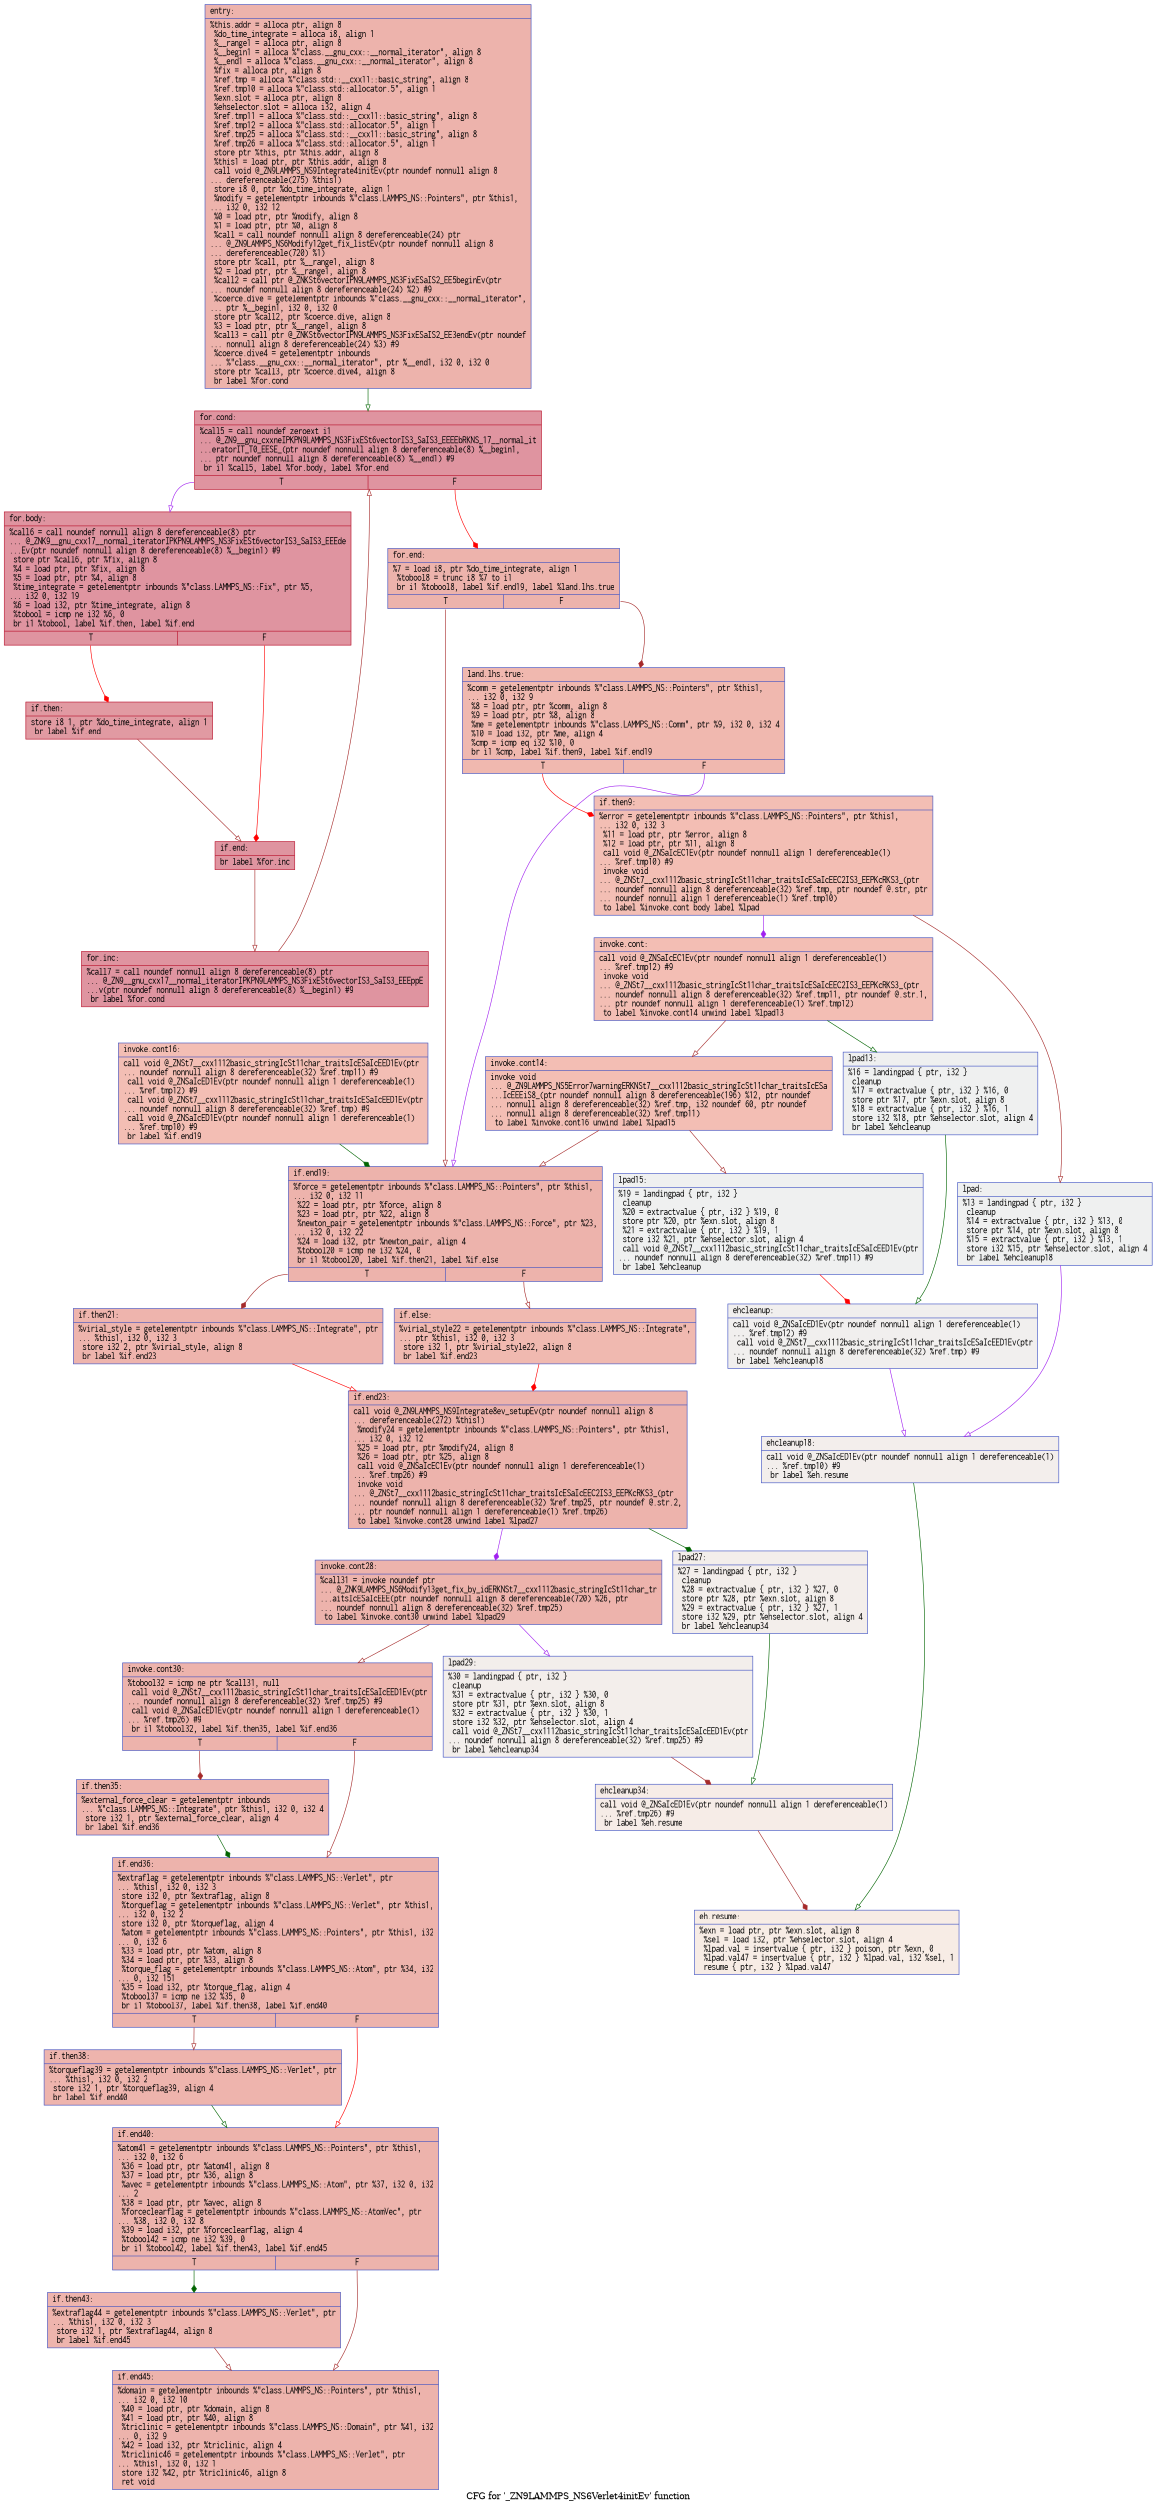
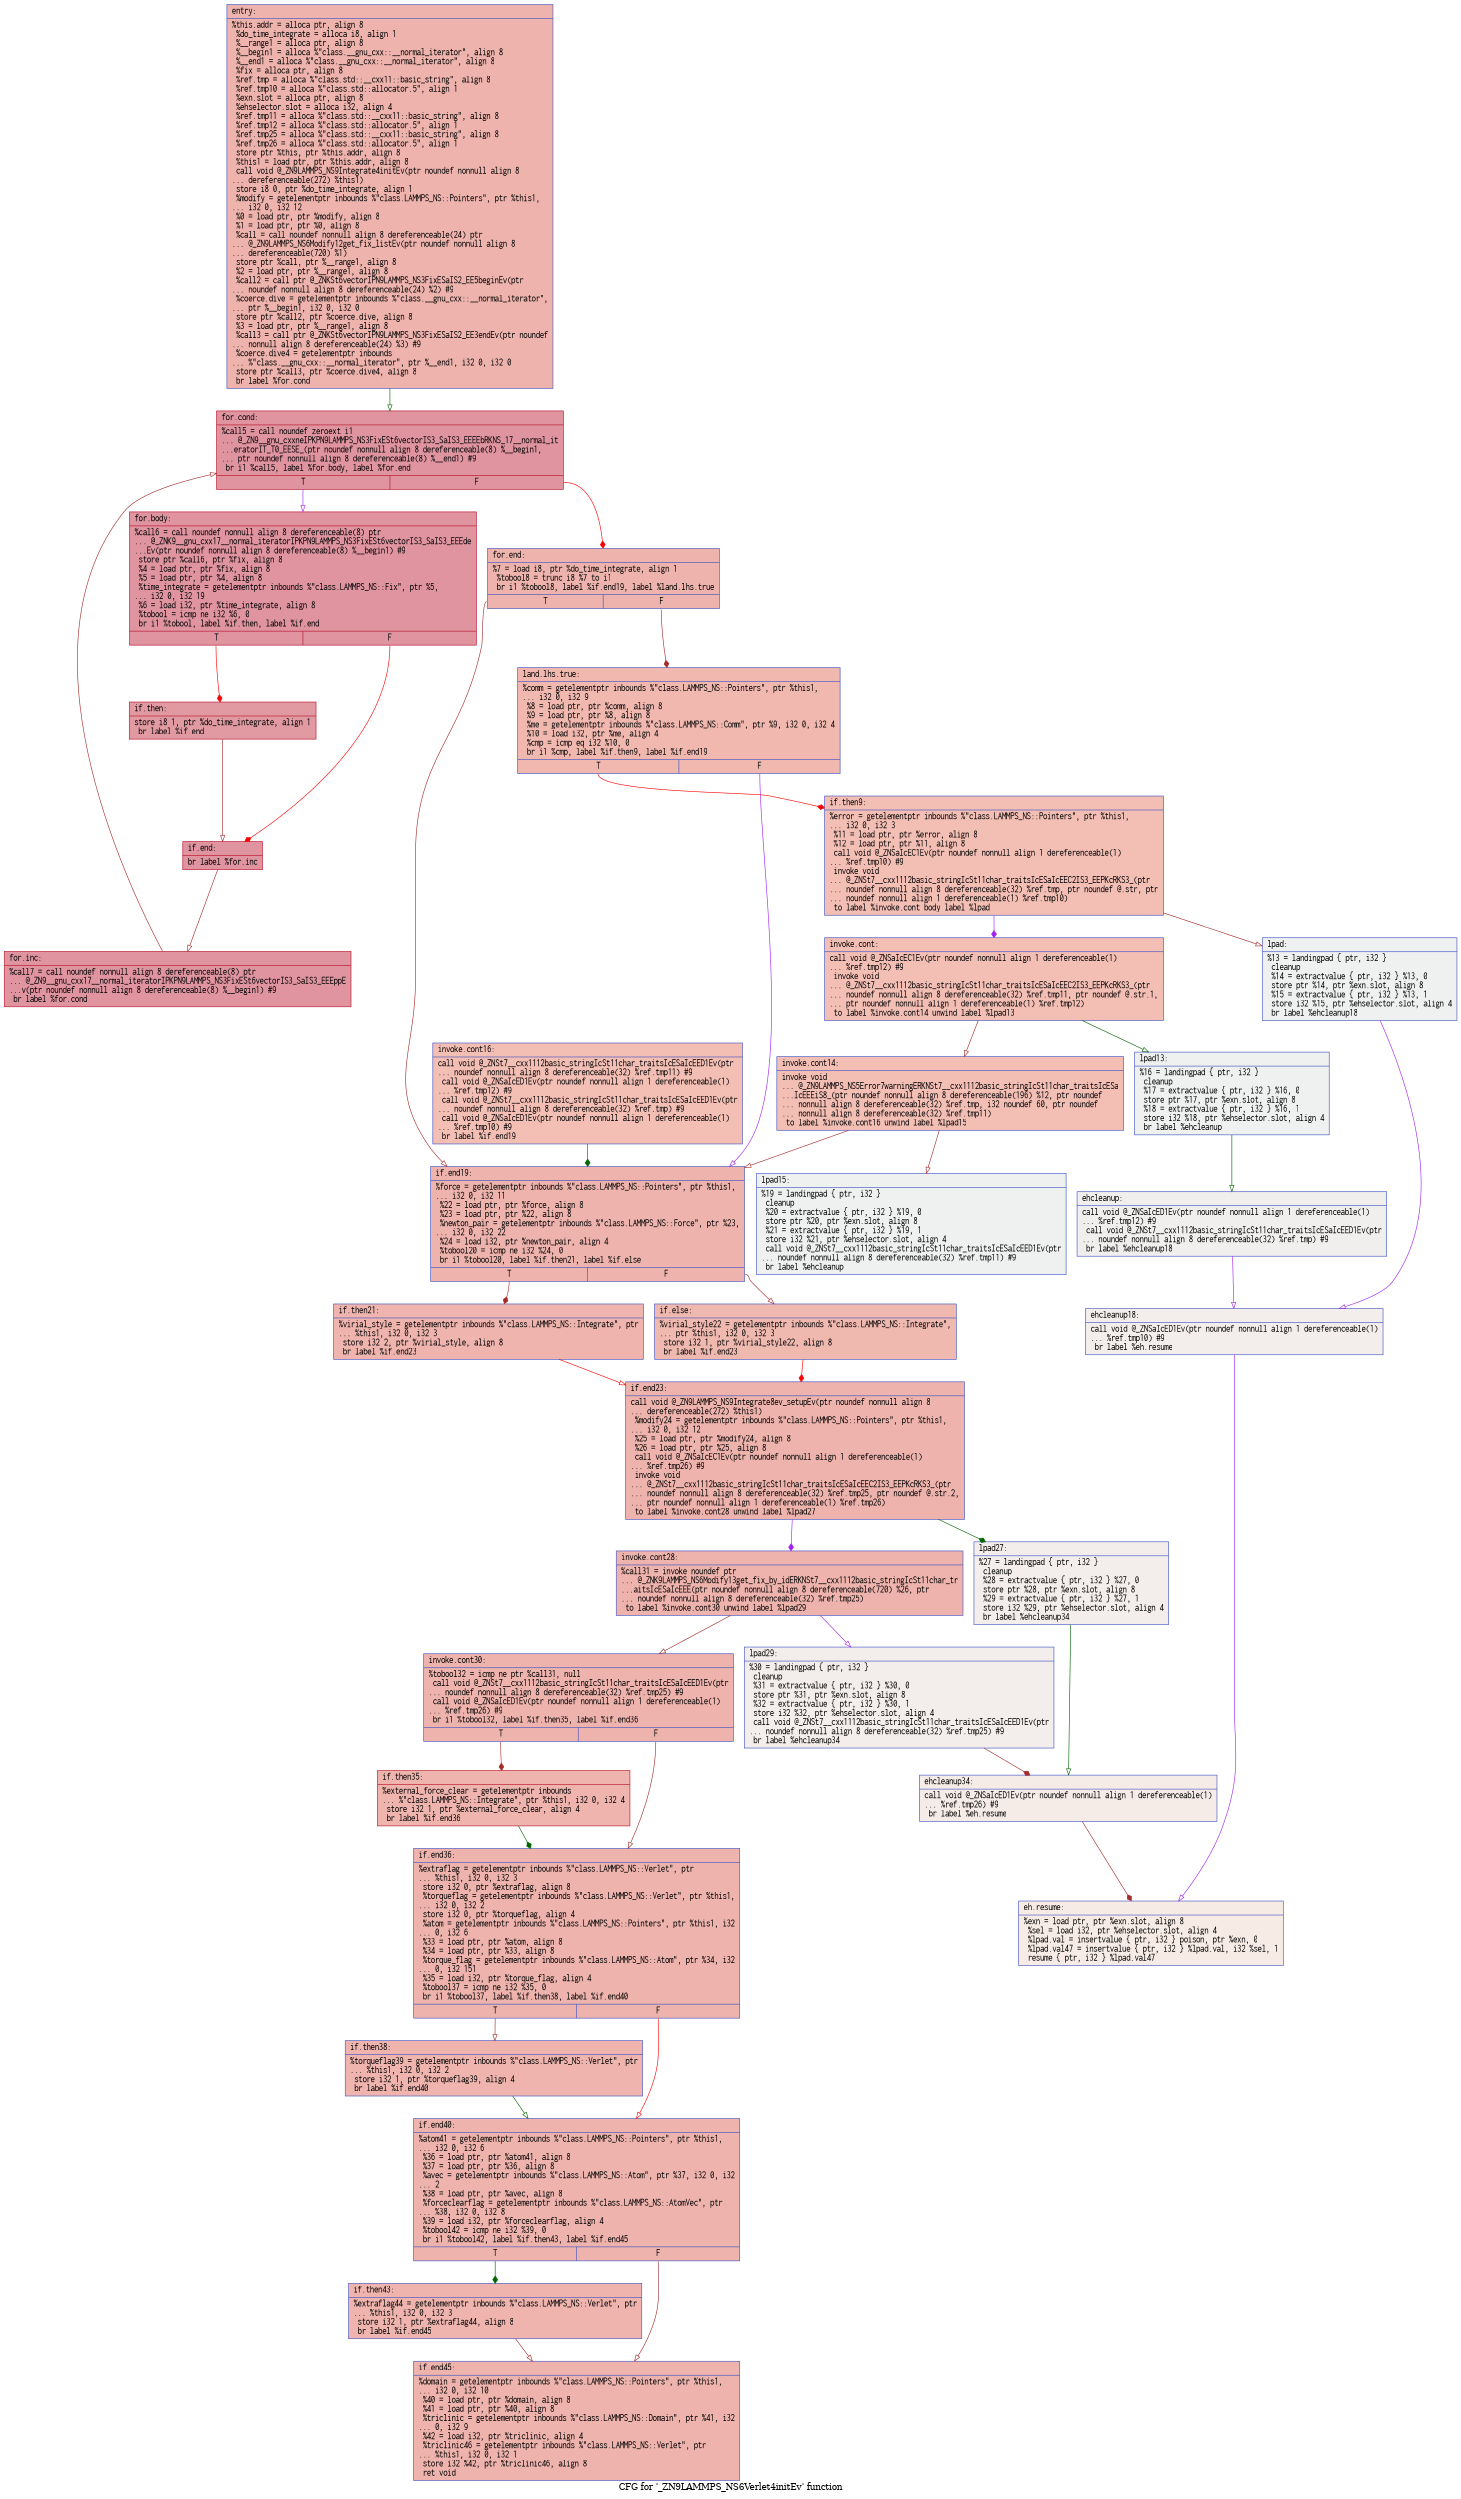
node "entry:": text "... dereferenceable(275) %this1)" -> "... dereferenceable(272) %this1)"
edge "lpad15:" -> "ehcleanup:": removed
edge "ehcleanup18:" -> "eh.resume:": color darkgreen -> purple
node "if.then35:": color #3d50c3ff -> #b70d28ff
